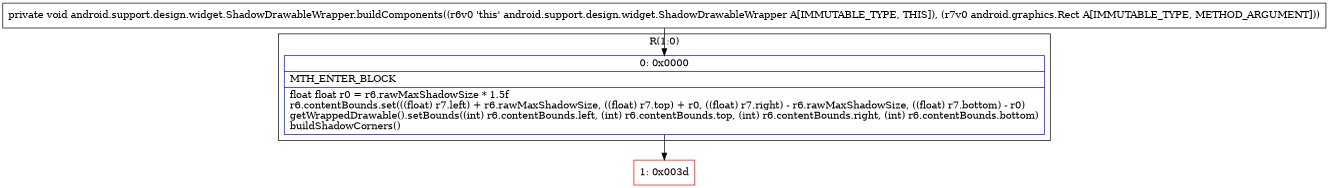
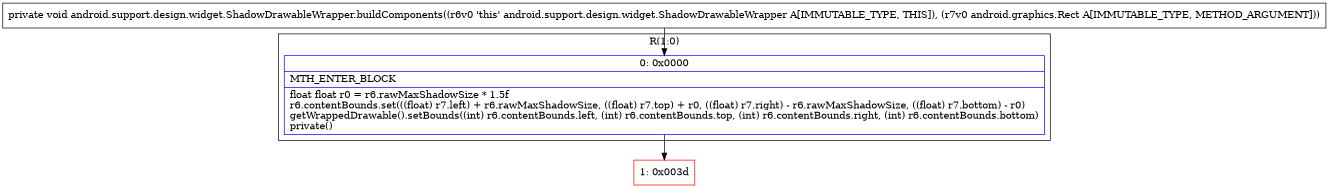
node "0: 0x0000": text "buildShadowCorners()" -> "private()"
